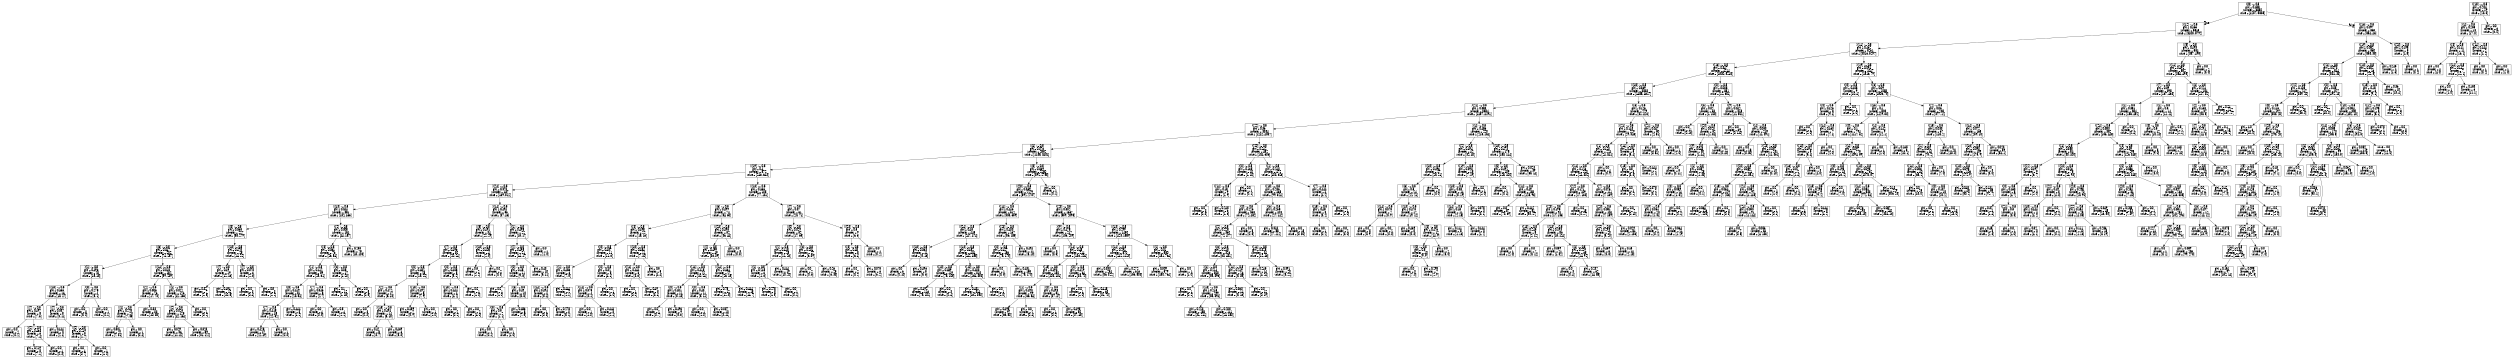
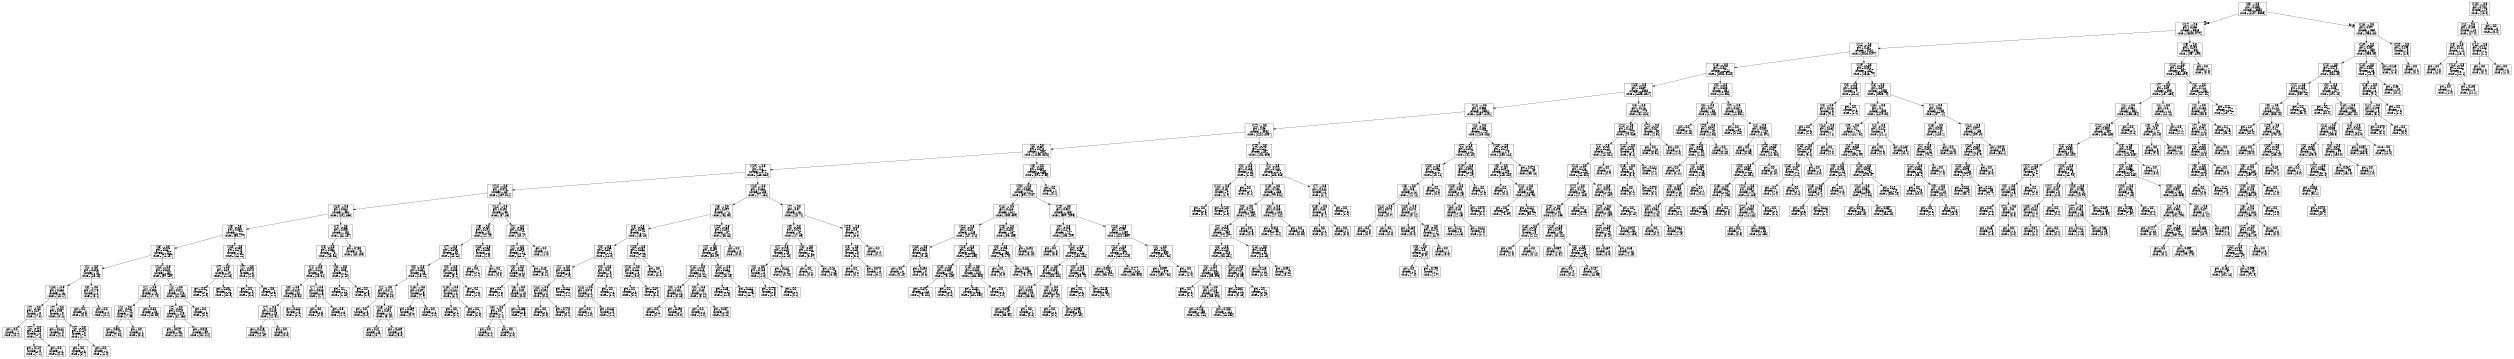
edge "X[12] <= 0.5 gini = 0.056 samples = 72 value = [102, 3]" -> "gini = 0.075 samples = 35 value = [49, 2]": now "gini = 0.036 samples = 37 value = [53, 1]" -> "gini = 0.075 samples = 35 value = [49, 2]"
node "gini = 0.78 samples = 12 value = [12, 8]": label "gini = 0.78 samples = 12 value = [12, 8]" -> "gini = 0.48 samples = 12 value = [12, 8]"
